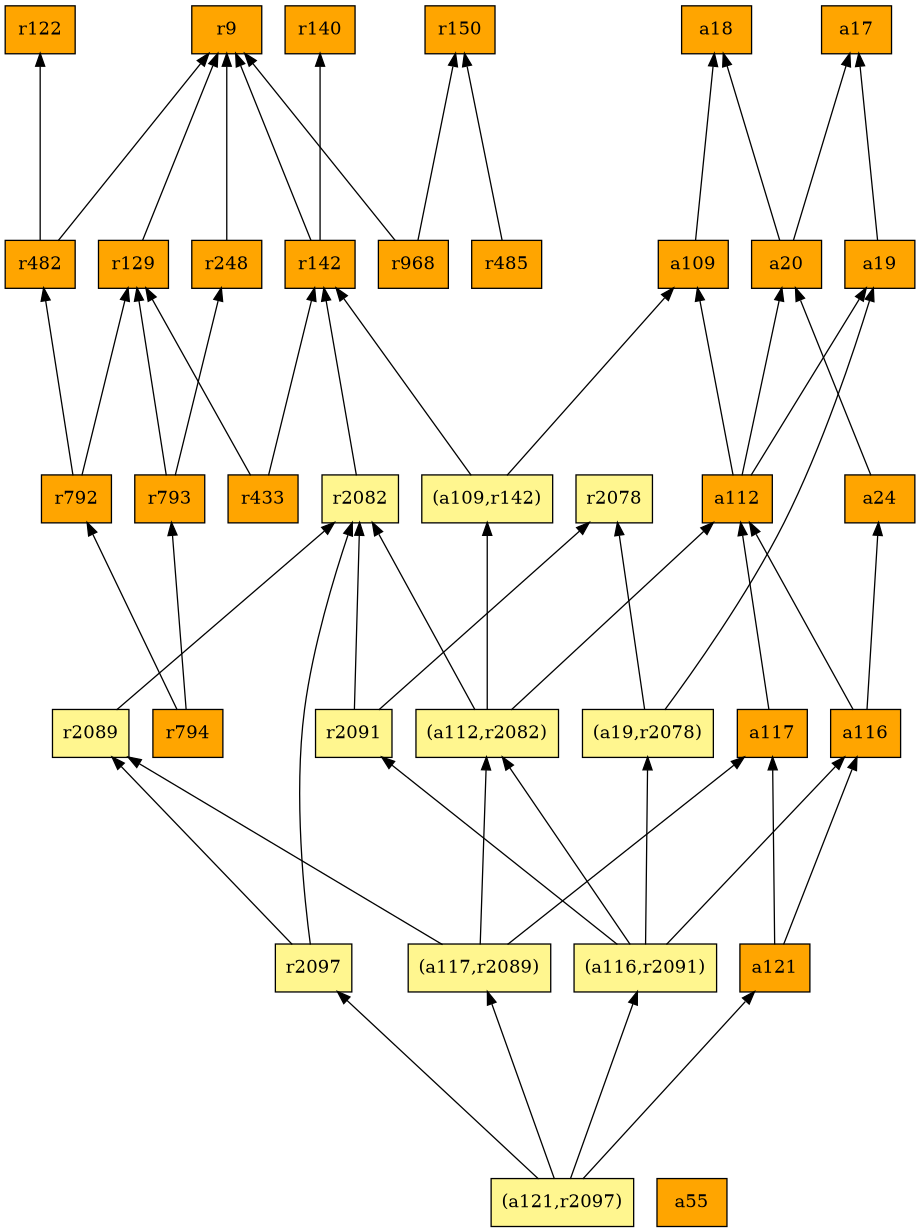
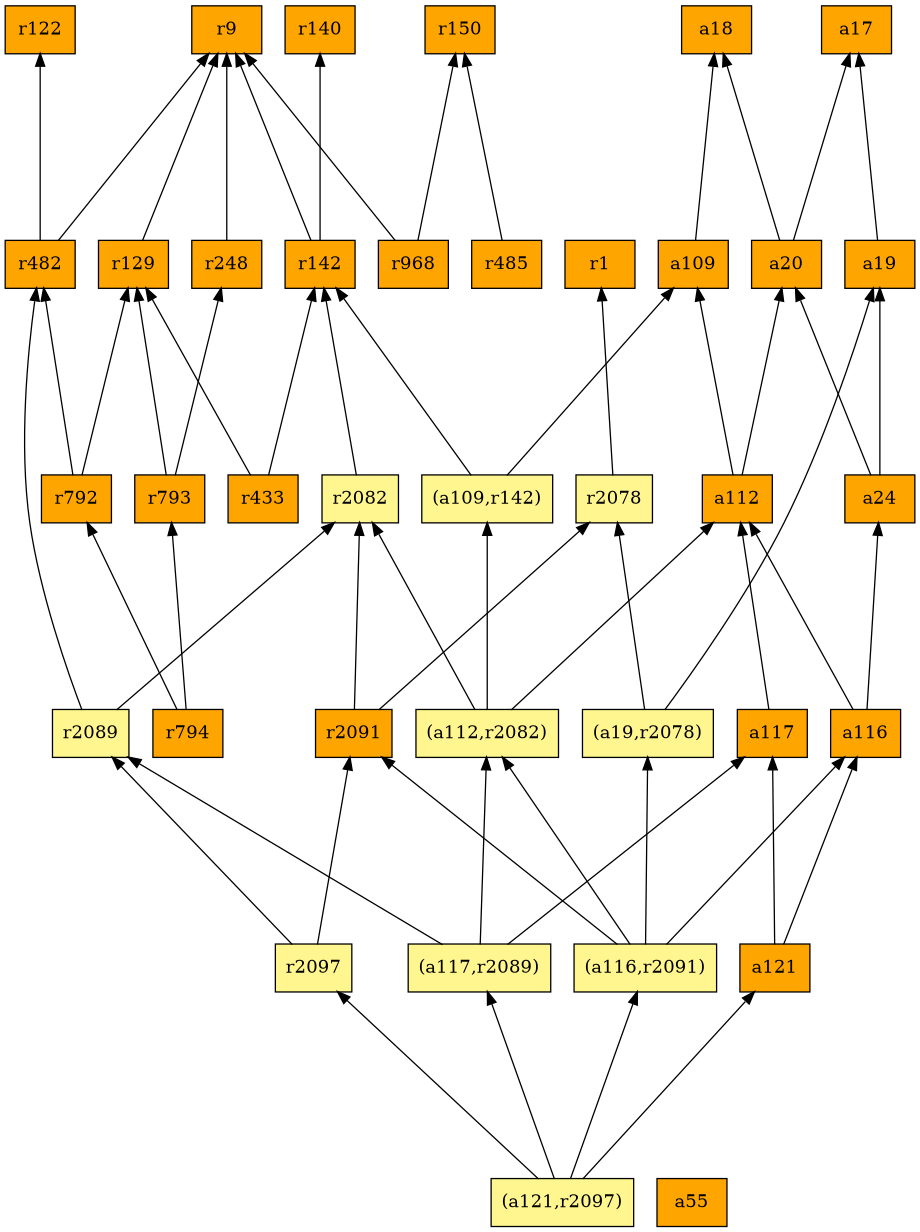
node "r1": added
edge "a112" -> "a19": now "a24" -> "a19"
edge "r2089" -> "r482": added
node "r2091": fillcolor khaki1 -> orange
edge "r2097" -> "r2082": now "r2097" -> "r2091"
